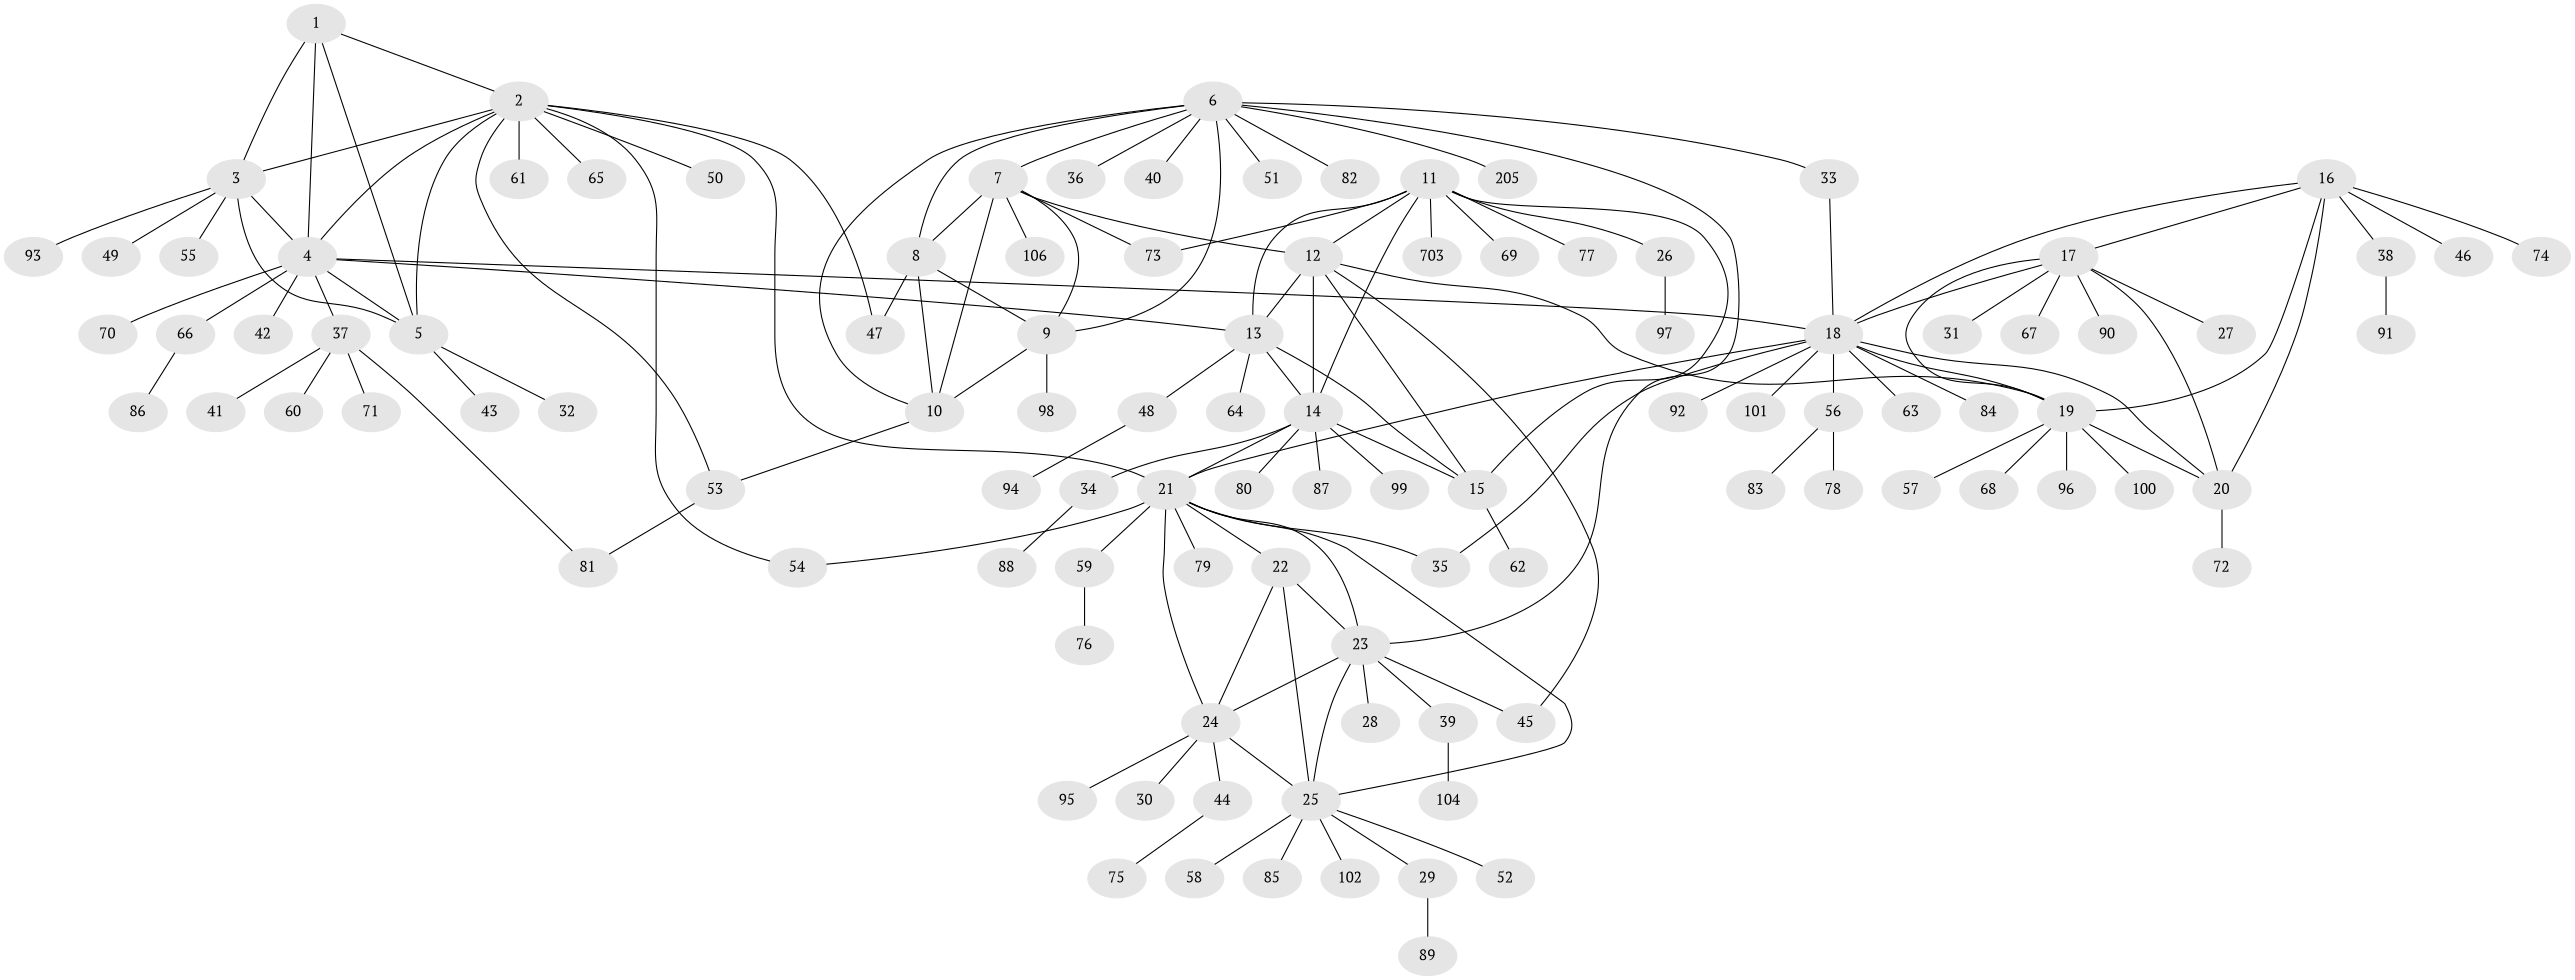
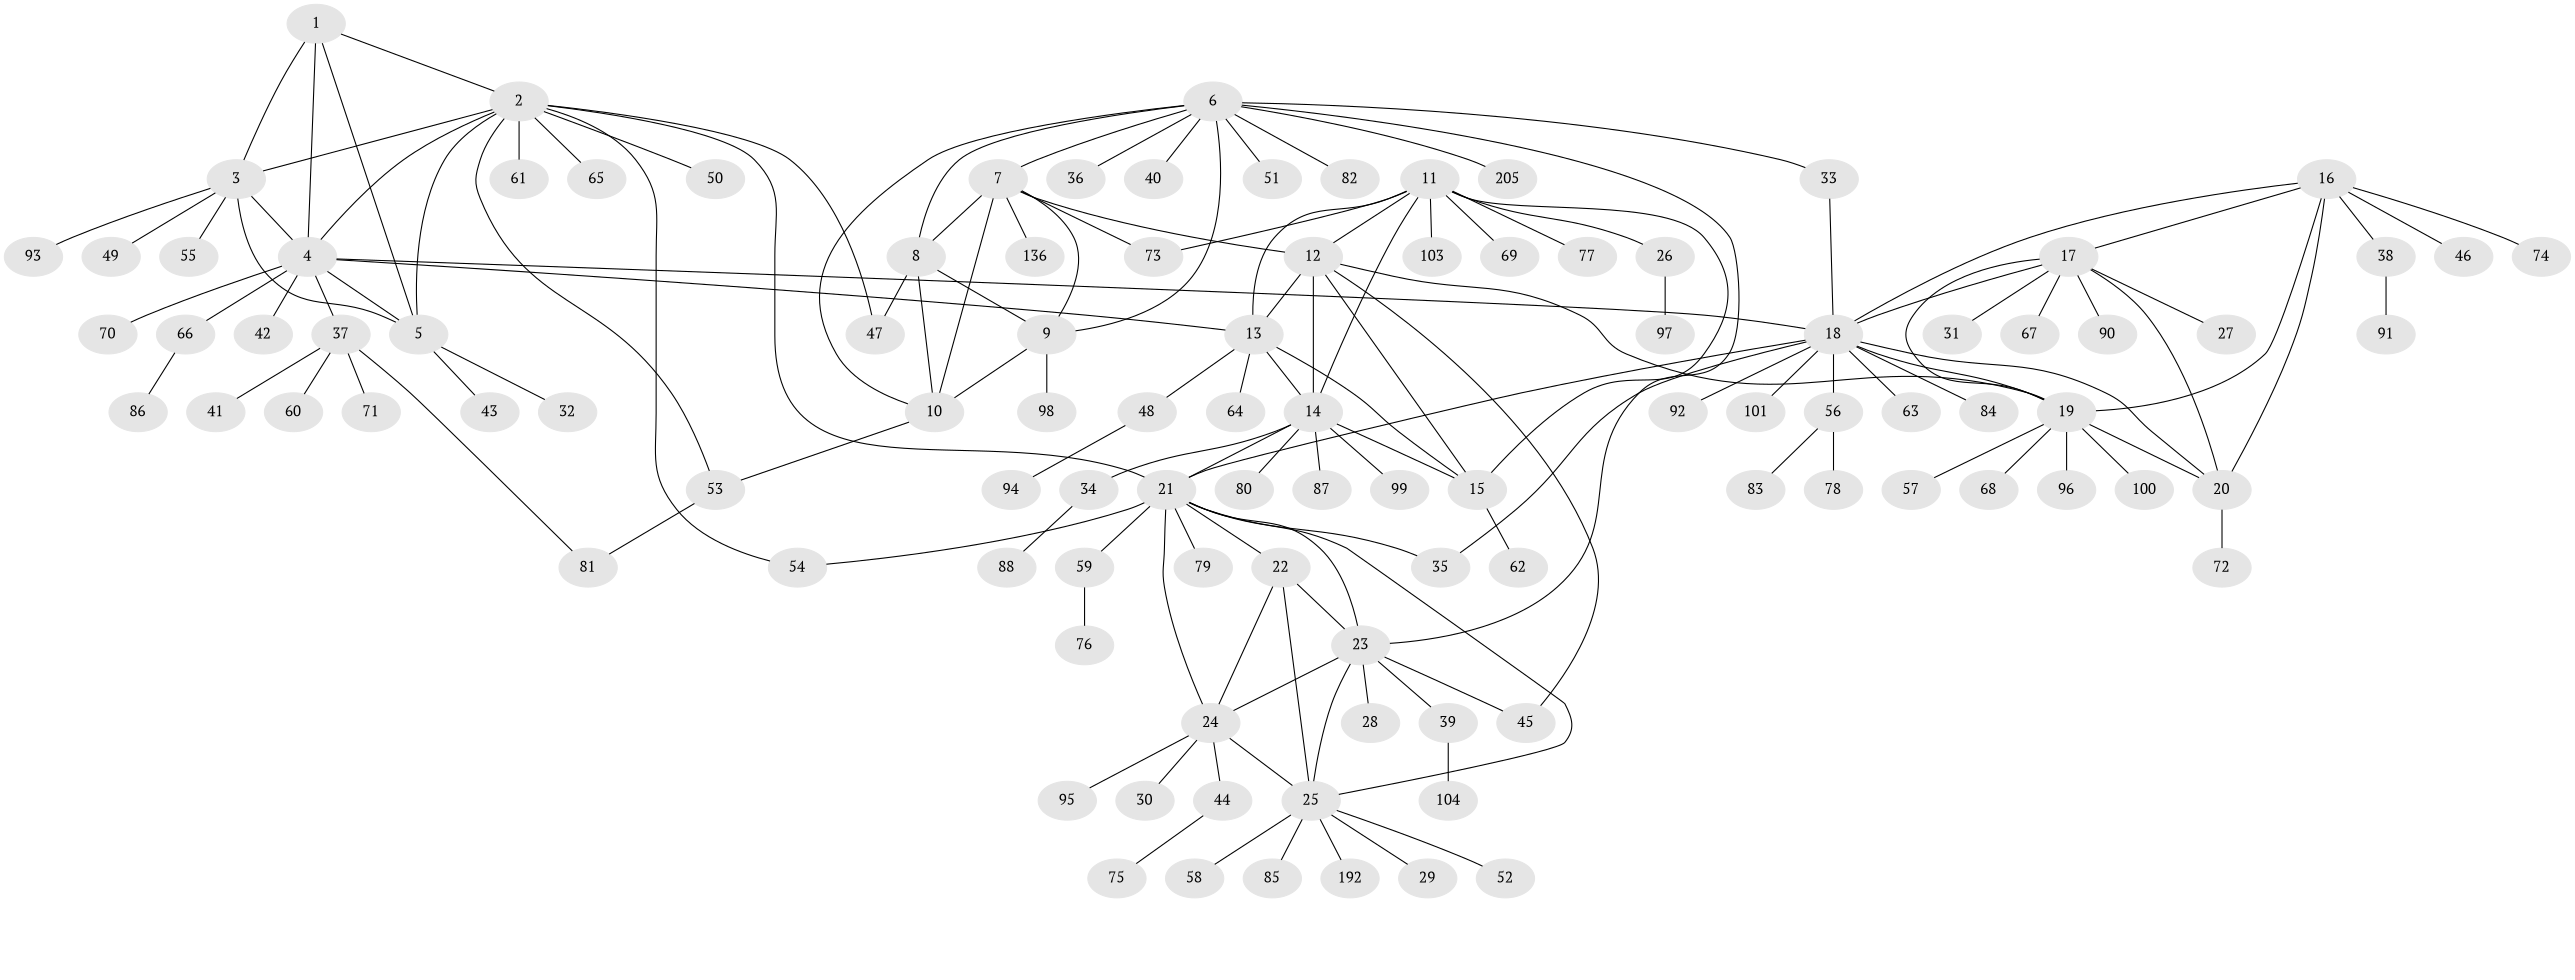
node "106": label "106" -> "136"
node "703": label "703" -> "103"
node "102": label "102" -> "192"
node "89": removed
